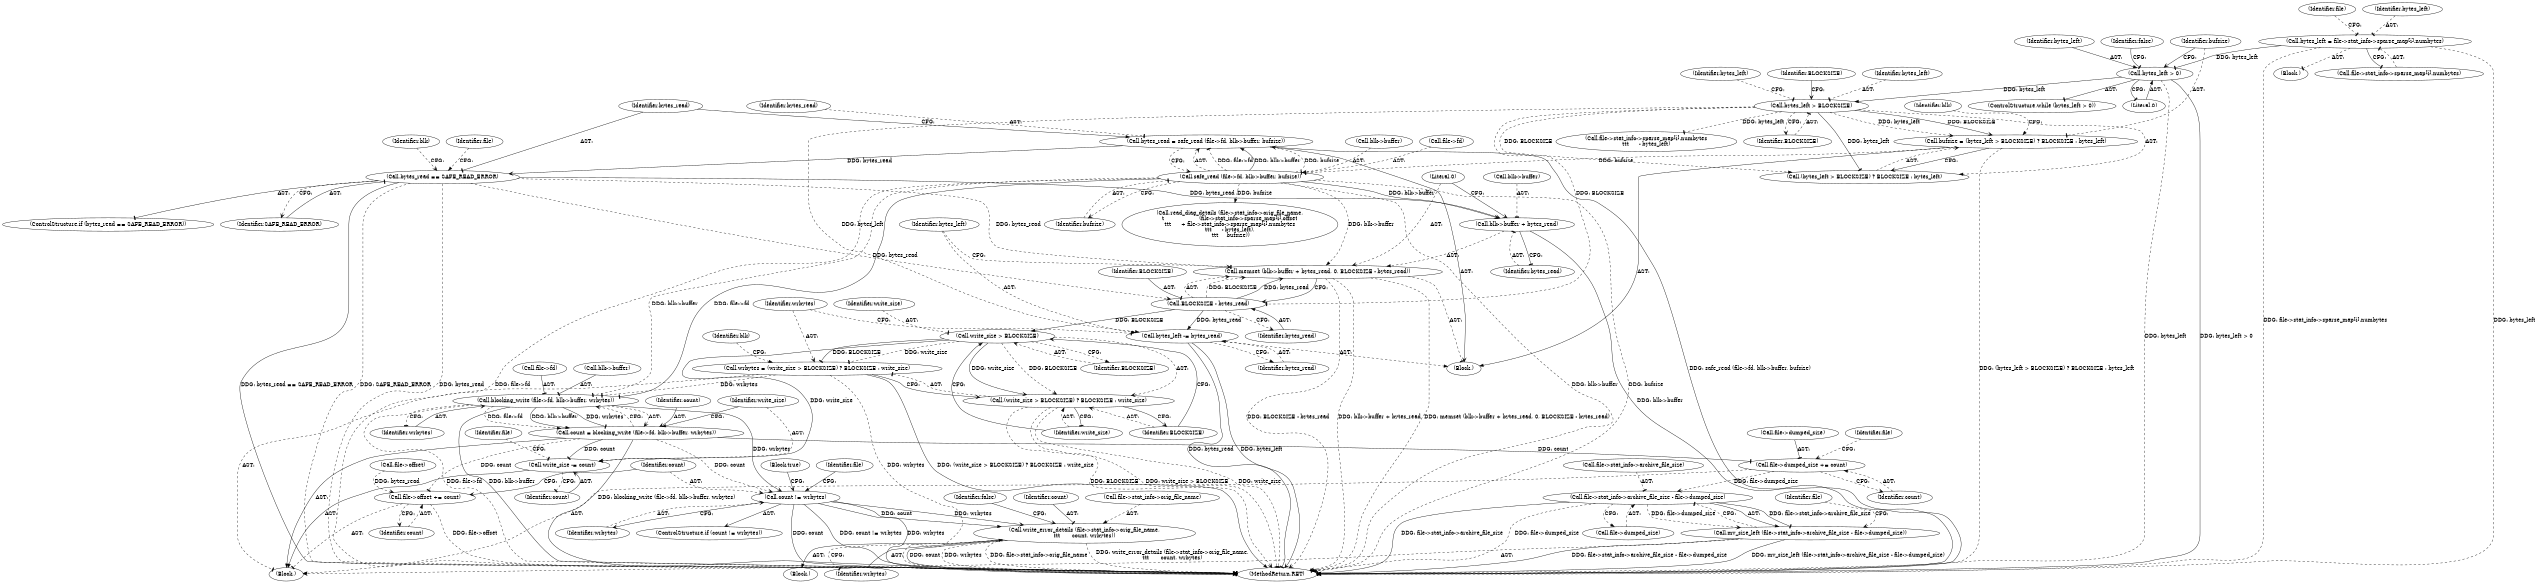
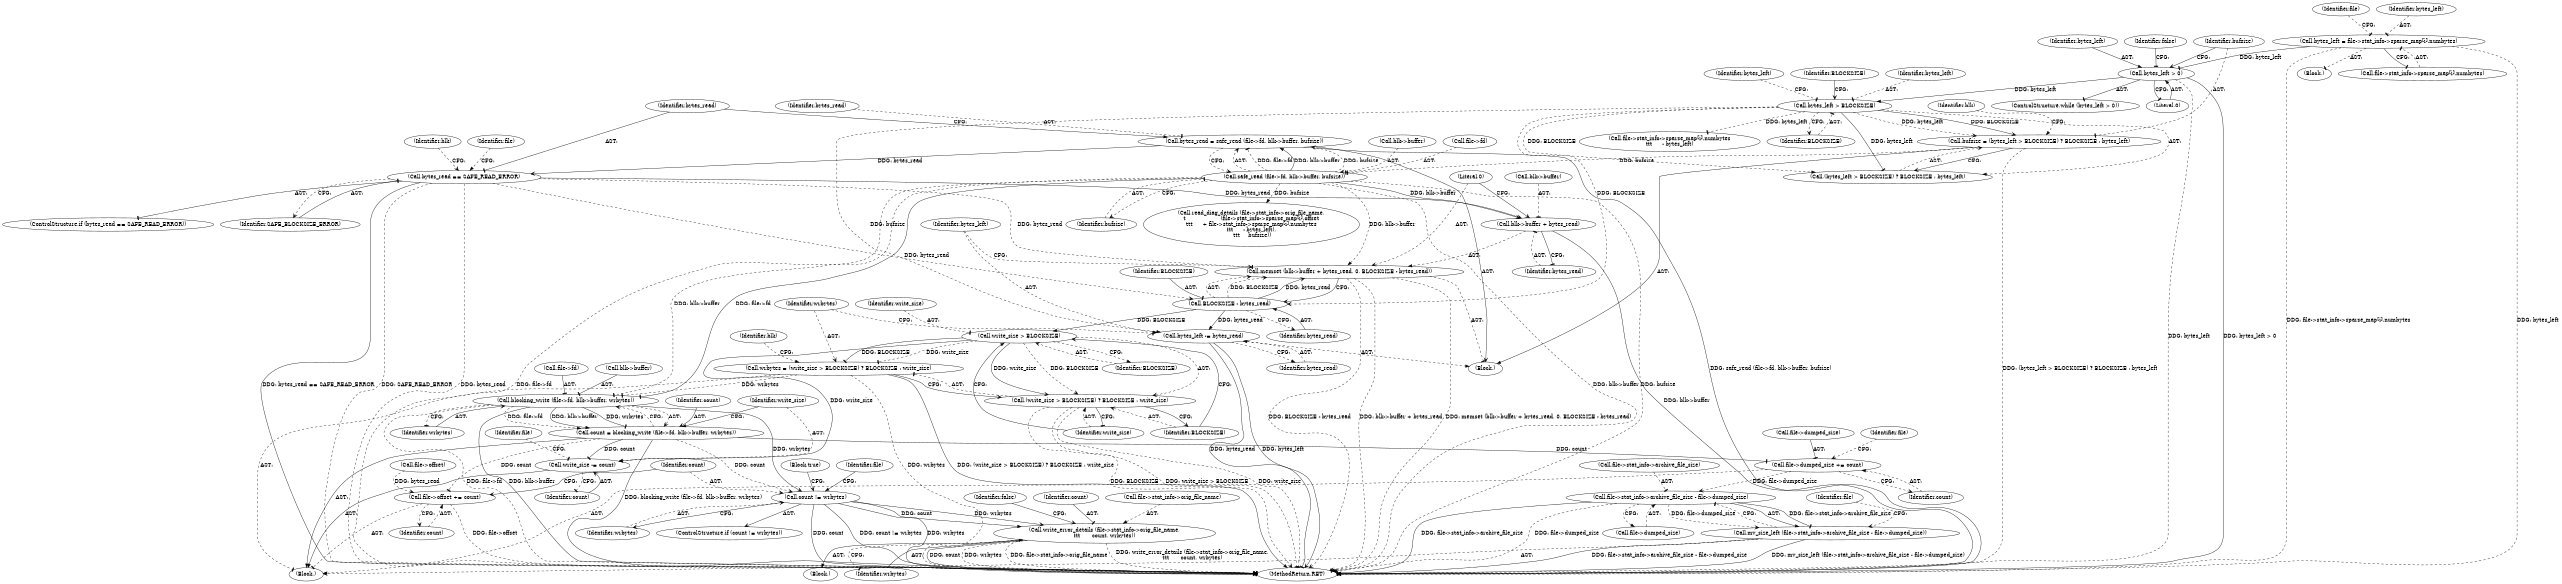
edge "(Call,bytes_left > BLOCKSIZE)" -> "(Call,BLOCKSIZE - bytes_read)": arrowhead tee -> vee
node "(Identifier,SAFE_READ_ERROR)": label "(Identifier,SAFE_READ_ERROR)" -> "(Identifier,SAFE_BLOCKSIZE_ERROR)"
edge "(Call,bytes_left > BLOCKSIZE)" -> "(Call,bytes_left -= bytes_read)": label "DDG: bytes_left" -> "DDG: bufsize"
